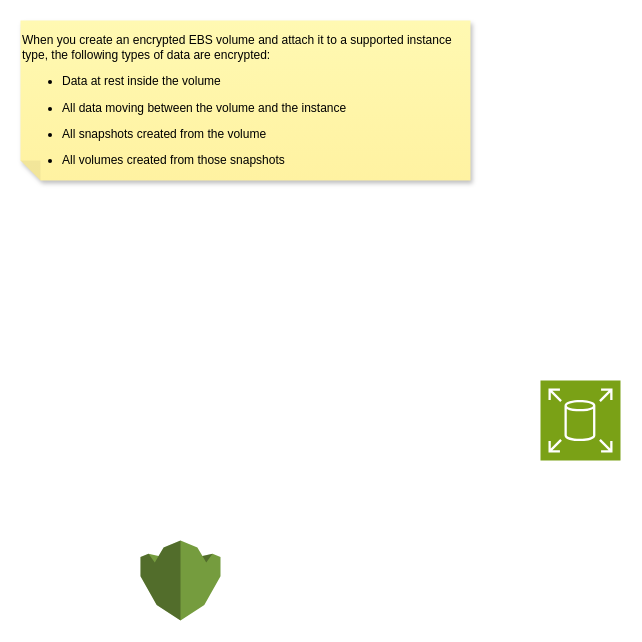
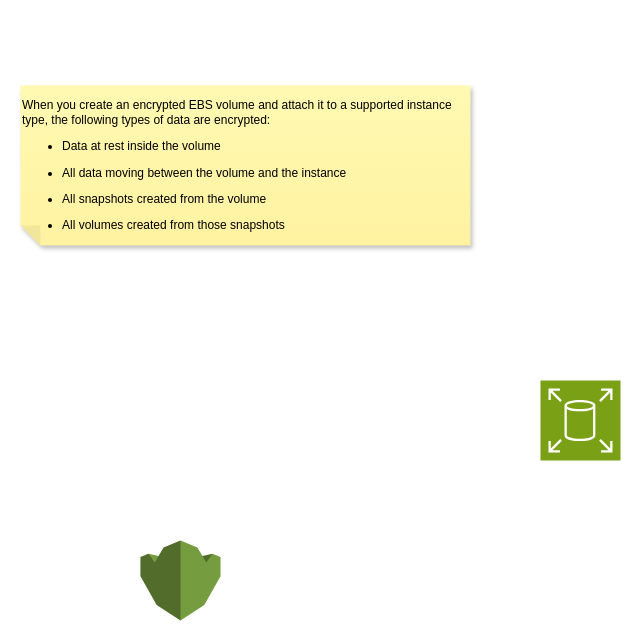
node "When you create an encrypted EBS volume and attach it to a supported instance type, the following types of data are encrypted: Data at rest inside the volume All data moving between the volume and the instance All snapshots created from the volume All volumes created from those snapshots": moved (246, 101) -> (246, 166)
